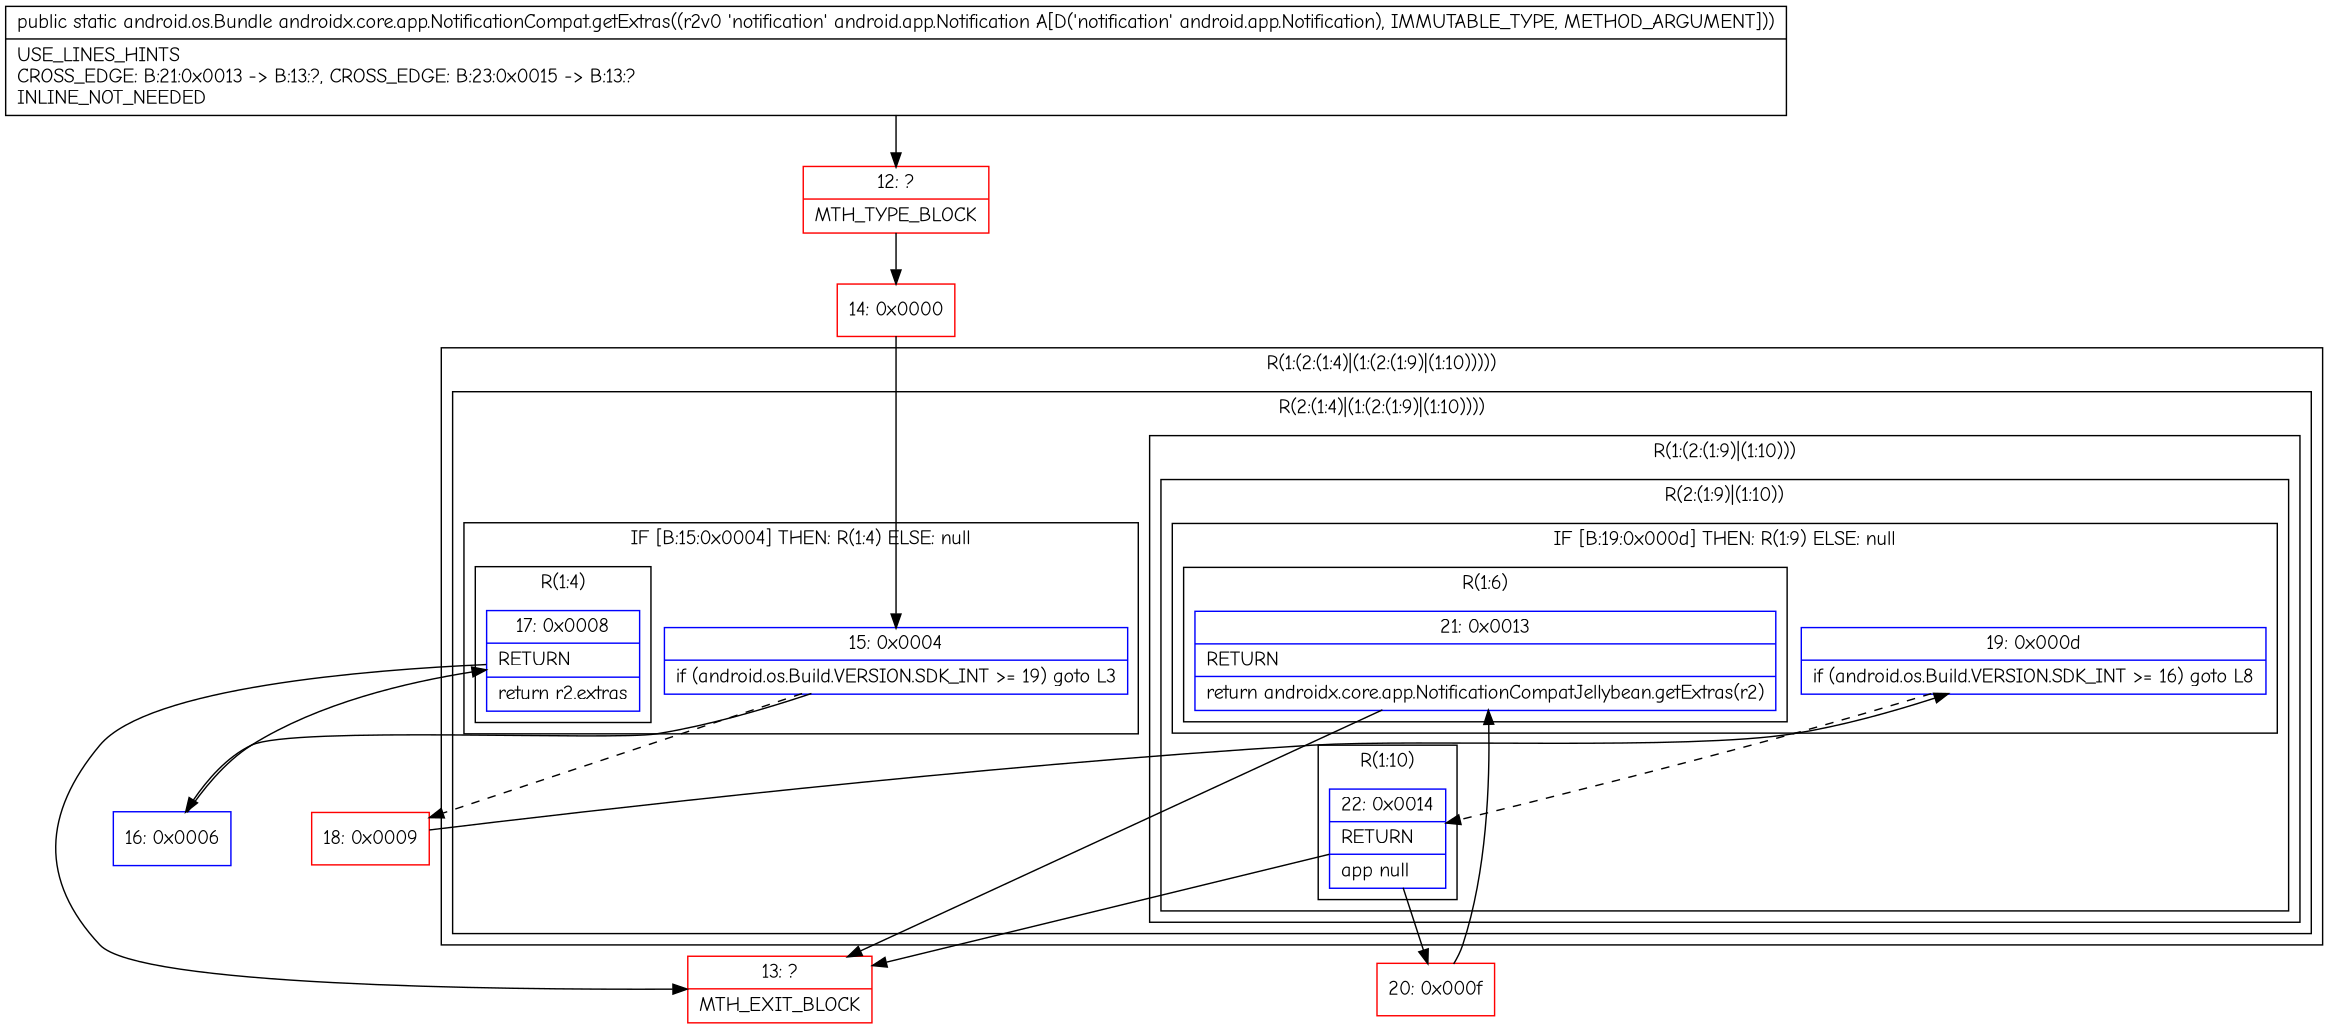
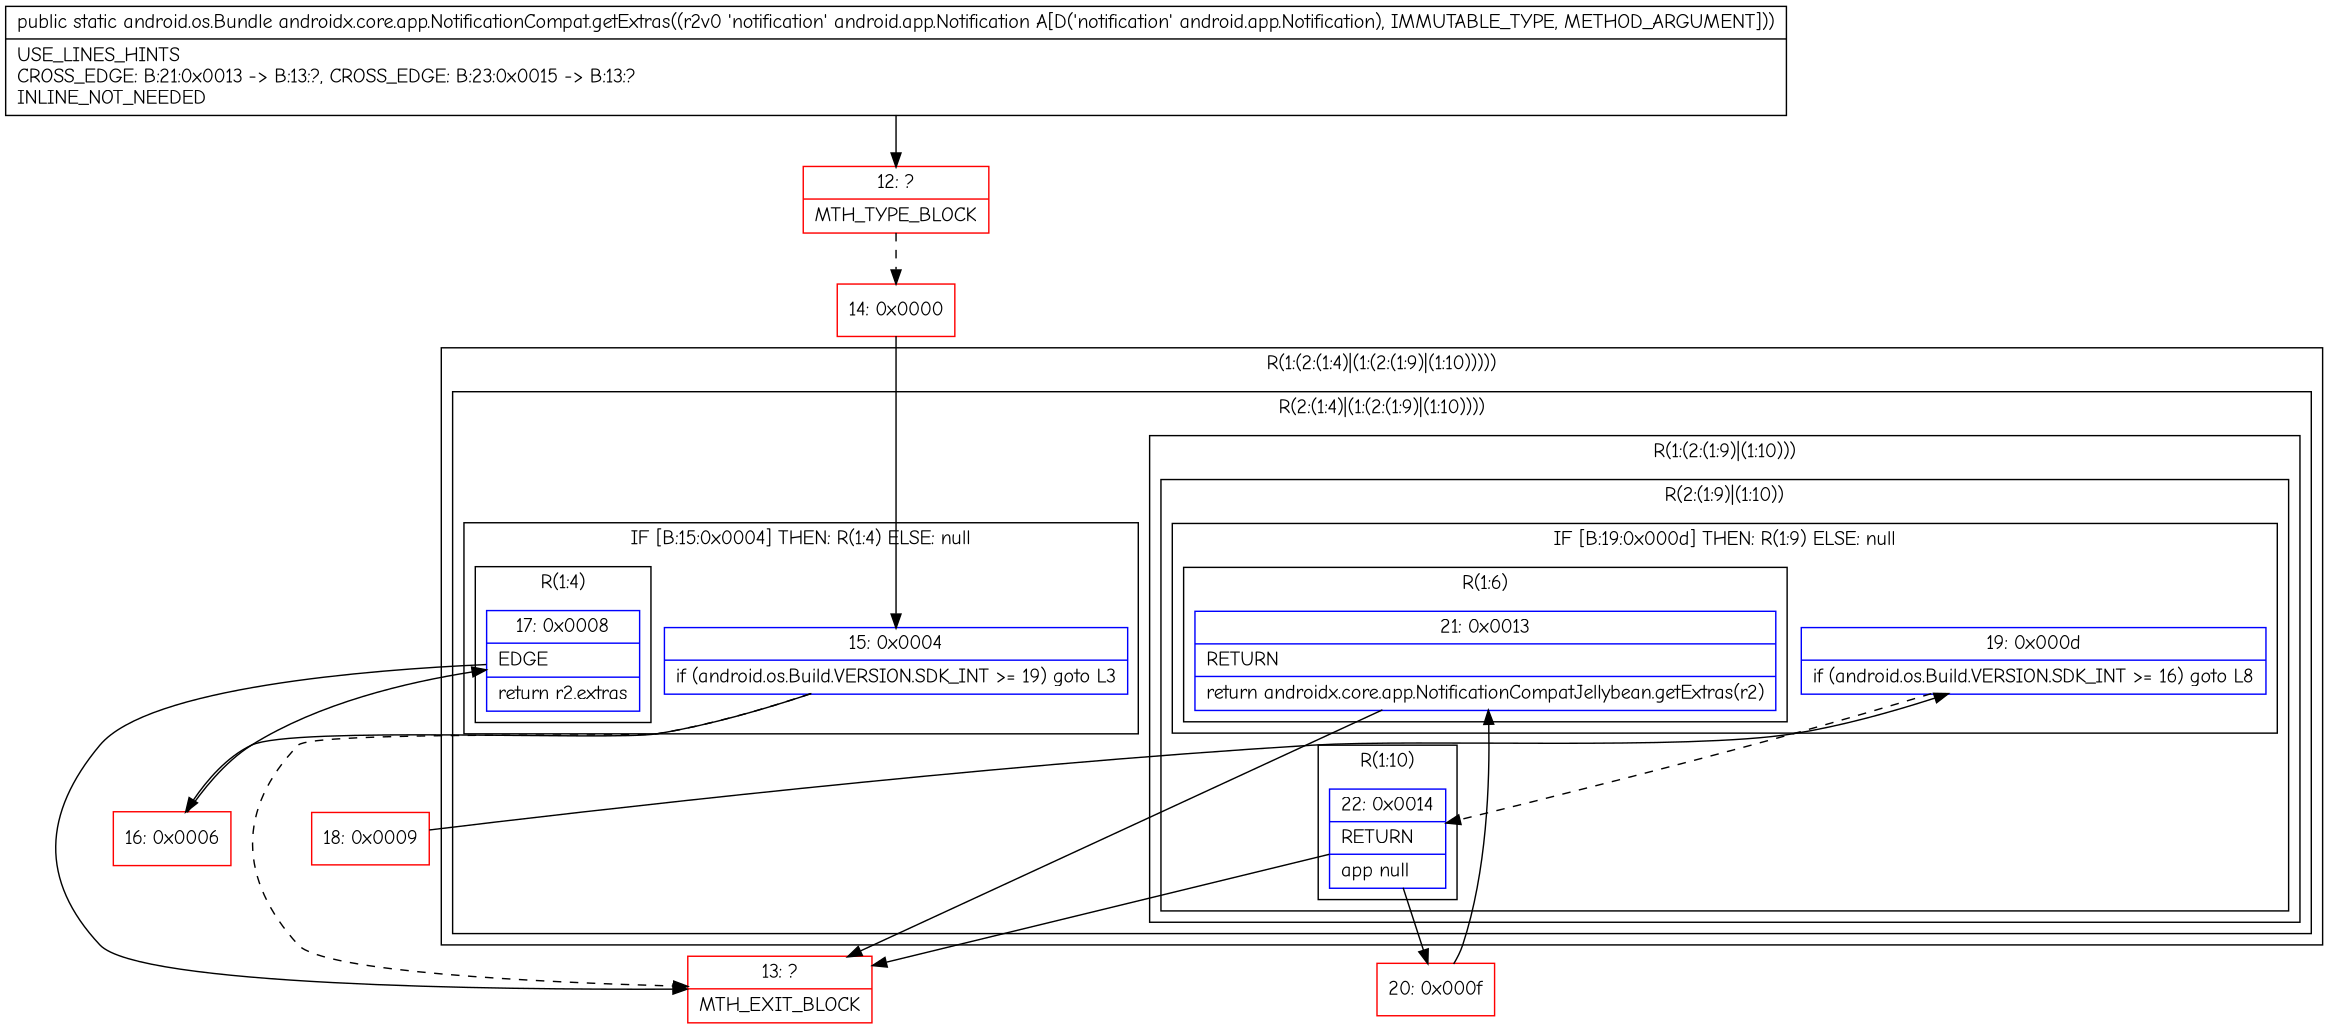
edge "12: ?" -> "14: 0x0000": style solid -> dashed
node "17: 0x0008": text "RETURN" -> "EDGE"
edge "15: 0x0004" -> "18: 0x0009": now "15: 0x0004" -> "13: ?"
node "16: 0x0006": color blue -> red
